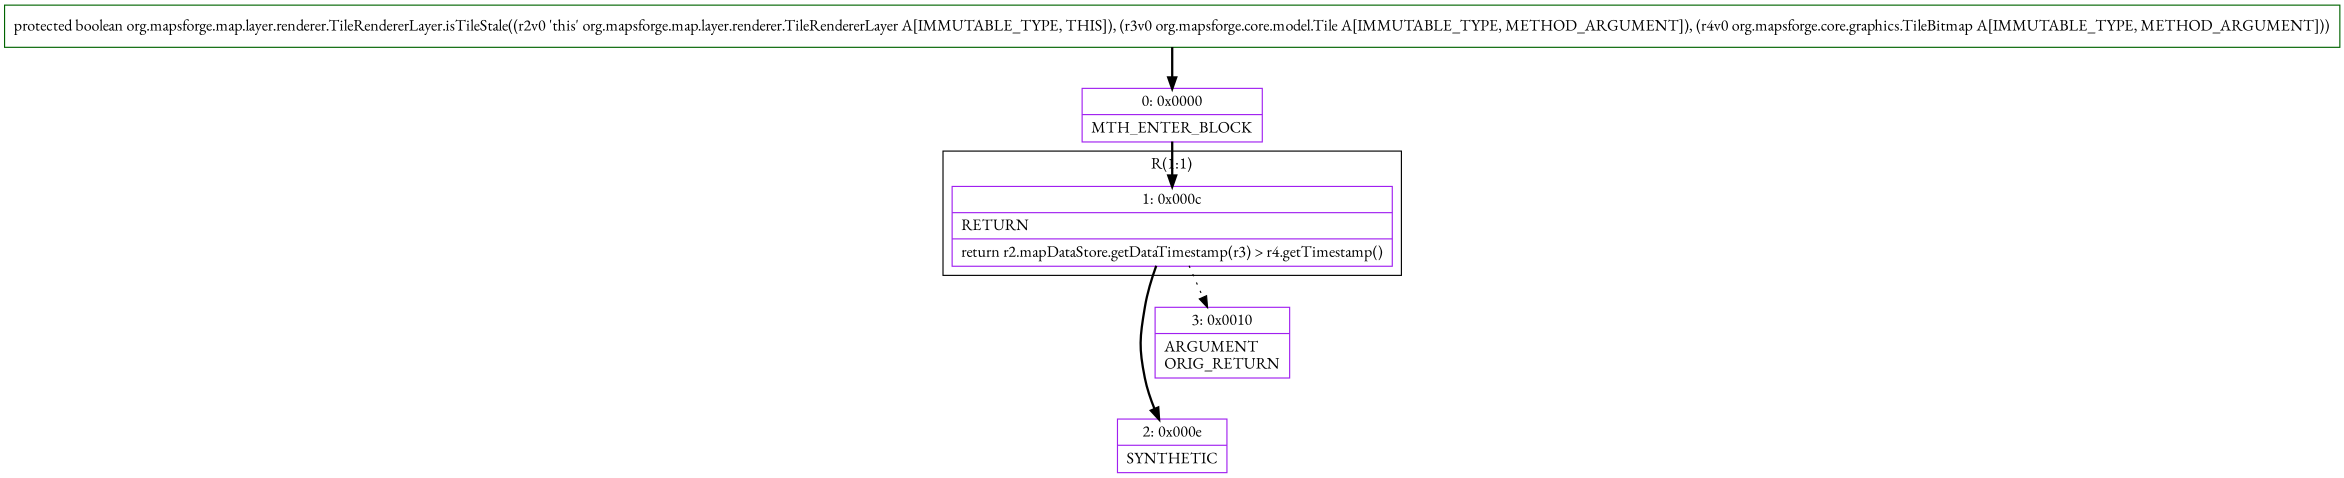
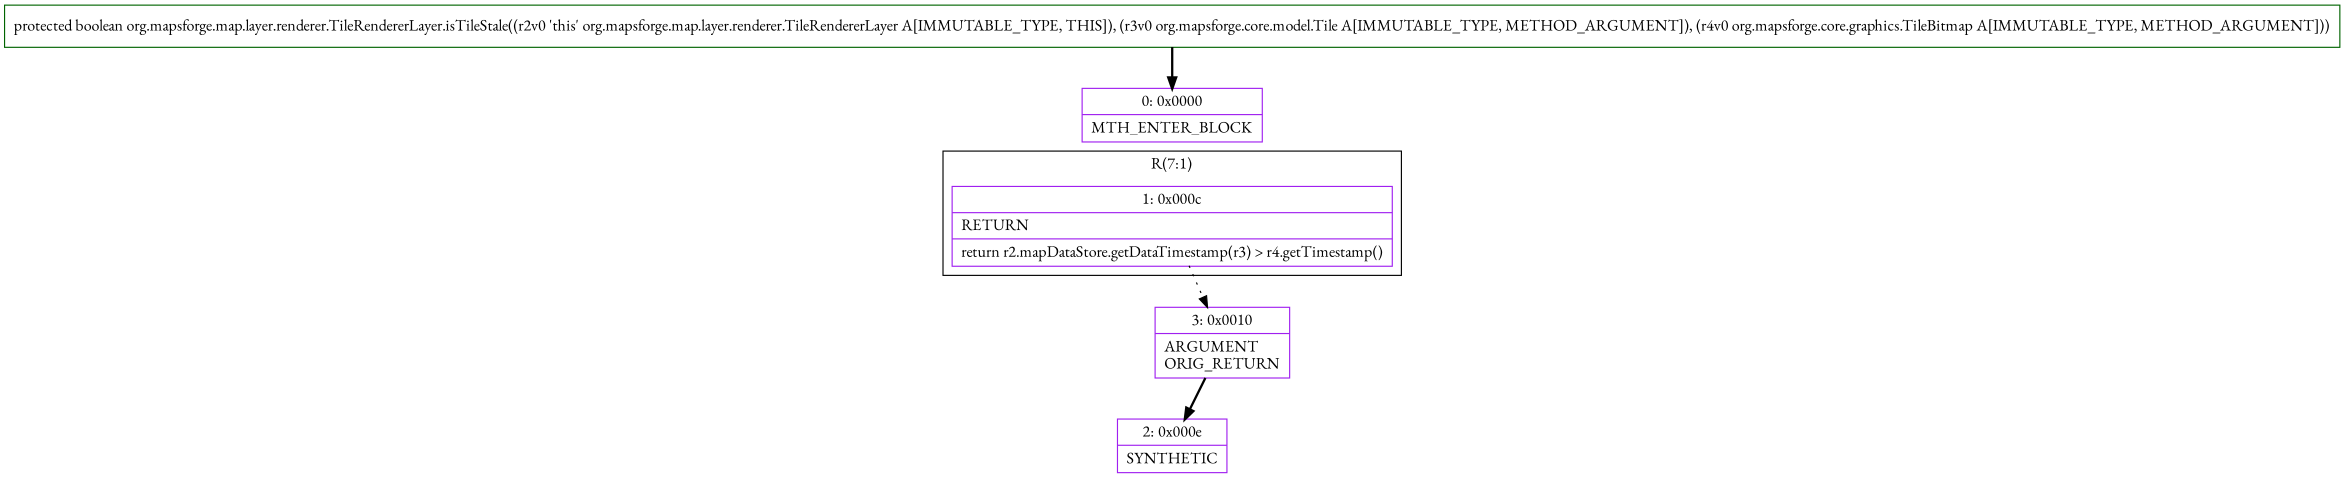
edge "0: 0x0000" -> "1: 0x000c": removed
cluster "R(1:1)": label "R(1:1)" -> "R(7:1)"
edge "1: 0x000c" -> "2: 0x000e": now "3: 0x0010" -> "2: 0x000e"
